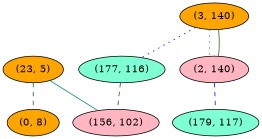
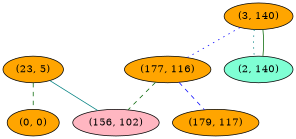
node "(177, 116)": fillcolor aquamarine -> orange
node "(2, 140)": fillcolor lightpink -> aquamarine
edge "(2, 140)" -- "(179, 117)": now "(177, 116)" -- "(179, 117)"
node "(0, 8)": label "(0, 8)" -> "(0, 0)"
node "(179, 117)": fillcolor aquamarine -> orange
